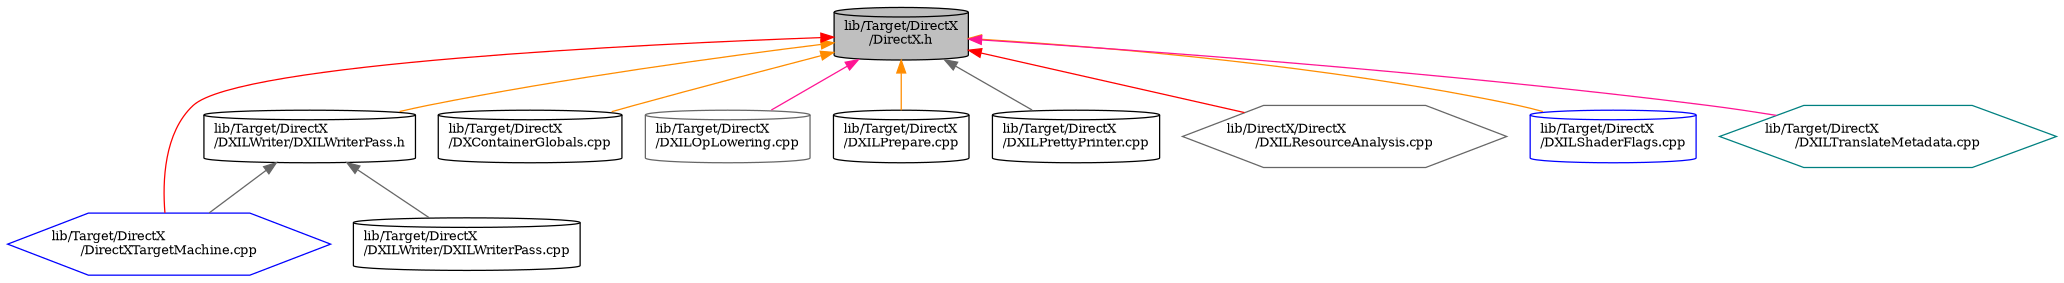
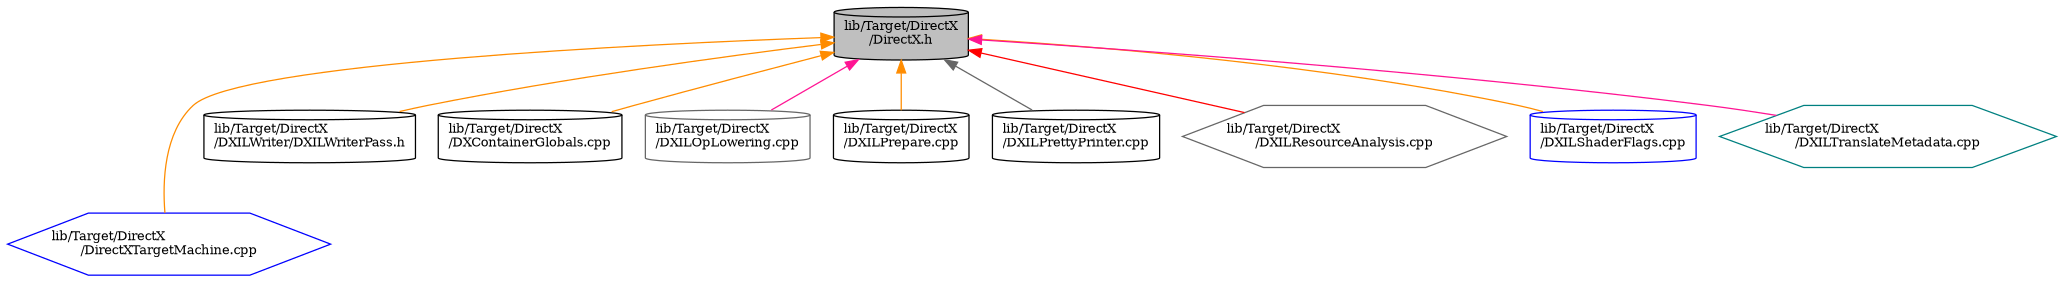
edge "lib/Target/DirectX /DirectXTargetMachine.cpp" -> "lib/Target/DirectX /DirectX.h": color red -> darkorange
node "lib/DirectX/DirectX /DXILResourceAnalysis.cpp": label "lib/DirectX/DirectX /DXILResourceAnalysis.cpp" -> "lib/Target/DirectX /DXILResourceAnalysis.cpp"
edge "lib/Target/DirectX /DirectXTargetMachine.cpp" -> "lib/Target/DirectX /DXILWriter/DXILWriterPass.h": removed
node "lib/Target/DirectX /DXILWriter/DXILWriterPass.cpp": removed
